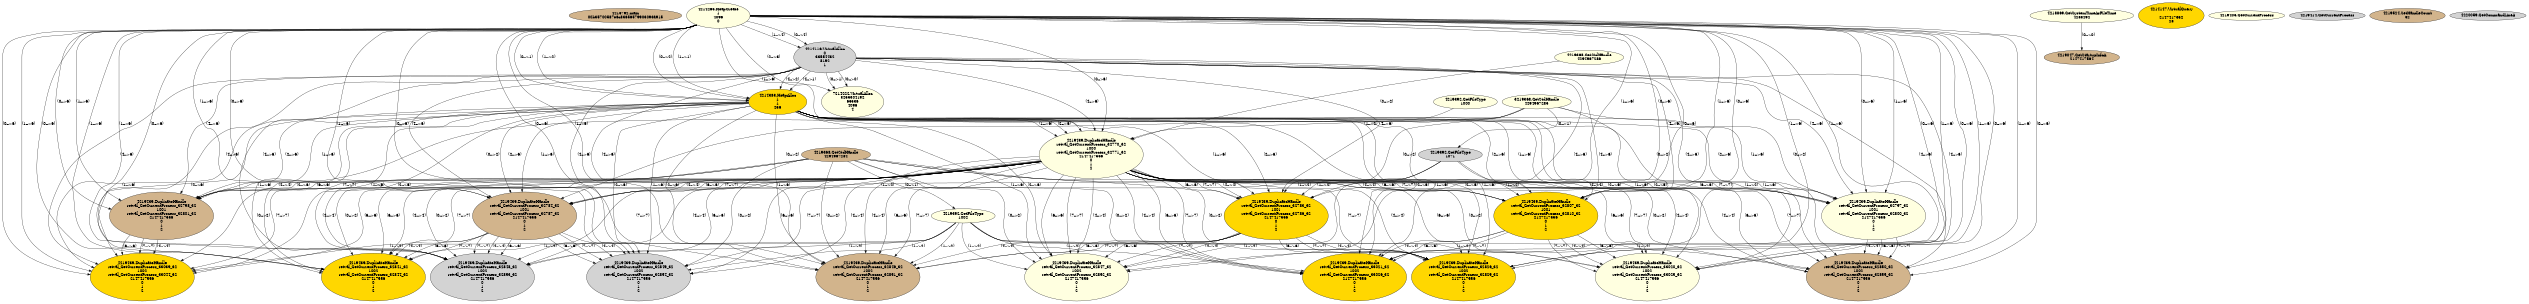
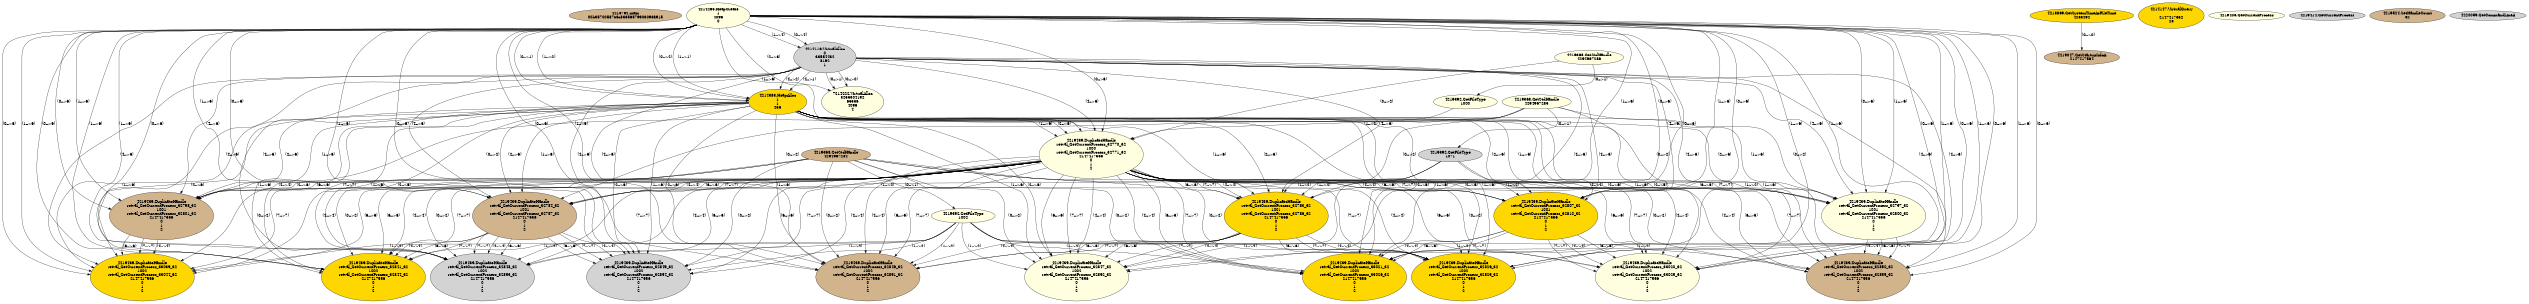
node "4218869.GetSystemTimeAsFileTime 4288292": fillcolor lightyellow -> gold
edge "4219368.GetStdHandle 4294967286" -> "4219392.GetFileType 1000": added, label "(0-->1)"
node "3219368.GetStdHandle 4294967285": label "3219368.GetStdHandle 4294967285" -> "4219368.GetStdHandle 4294967285"
